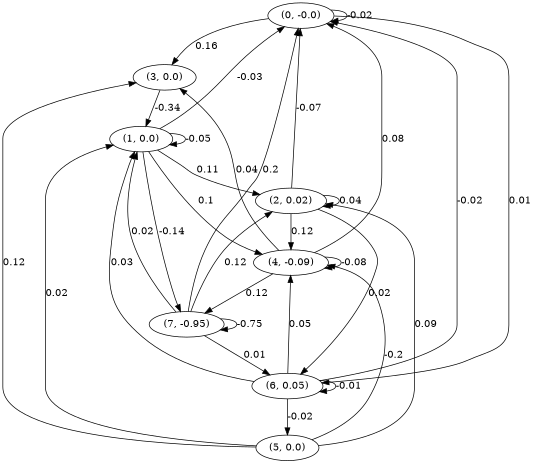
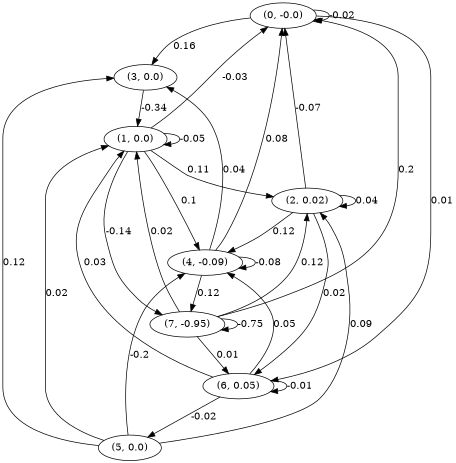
edge "(6, 0.05)" -> "(0, -0.0)": removed, label "-0.02"
